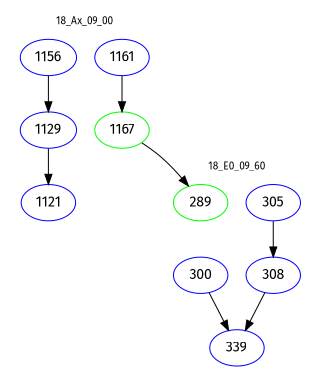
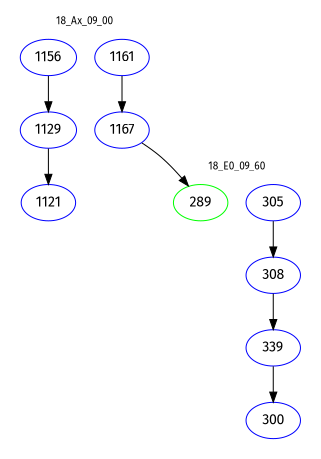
node "1167": color green -> blue
edge "300" -> "339": reversed
